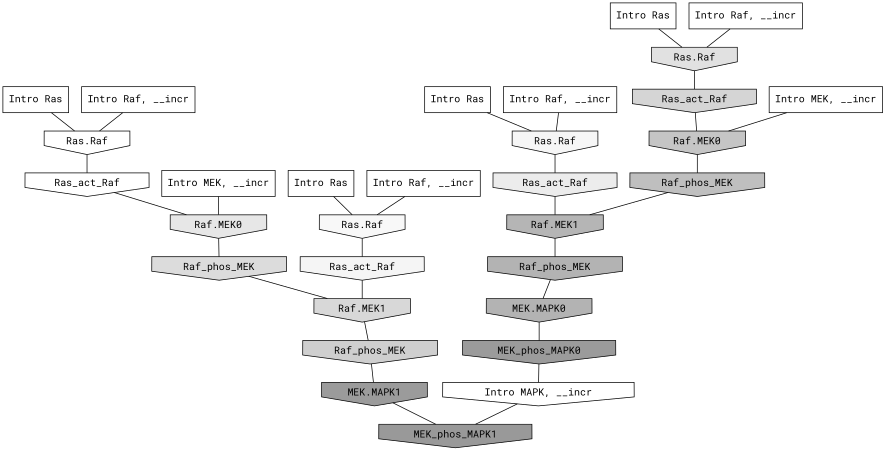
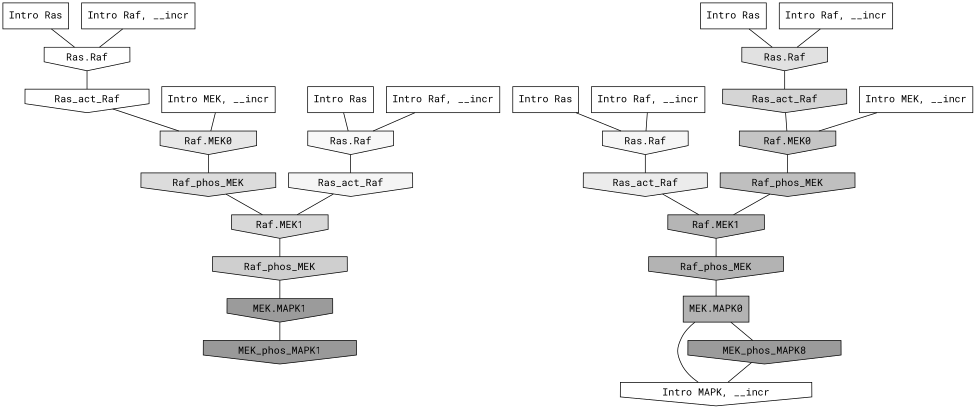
node "MEK.MAPK0": shape invhouse -> box
node "MEK_phos_MAPK0": label "MEK_phos_MAPK0" -> "MEK_phos_MAPK8"
edge "Intro MAPK, __incr" -- "MEK_phos_MAPK1": now "Intro MAPK, __incr" -- "MEK.MAPK0"
